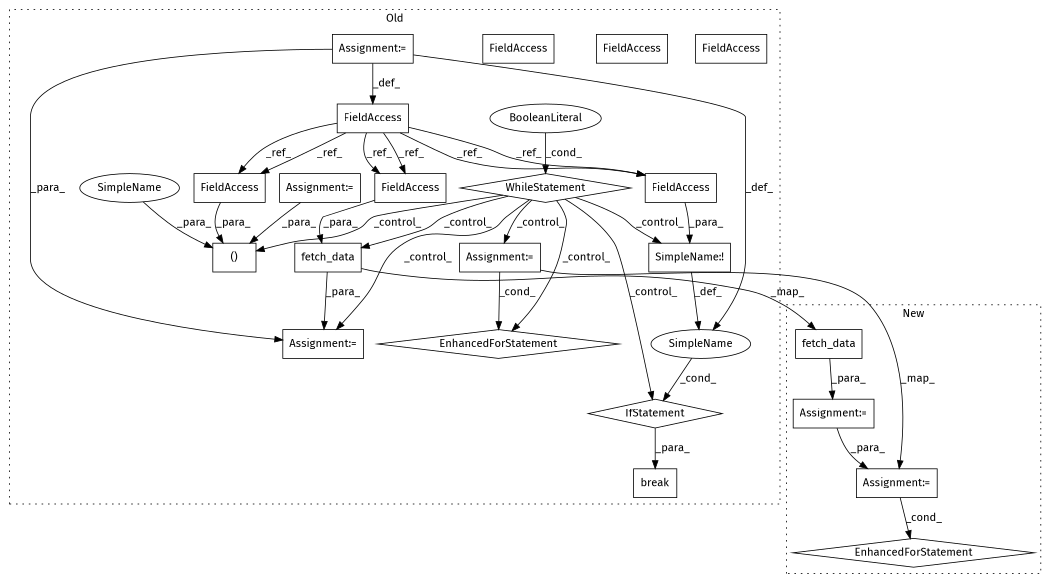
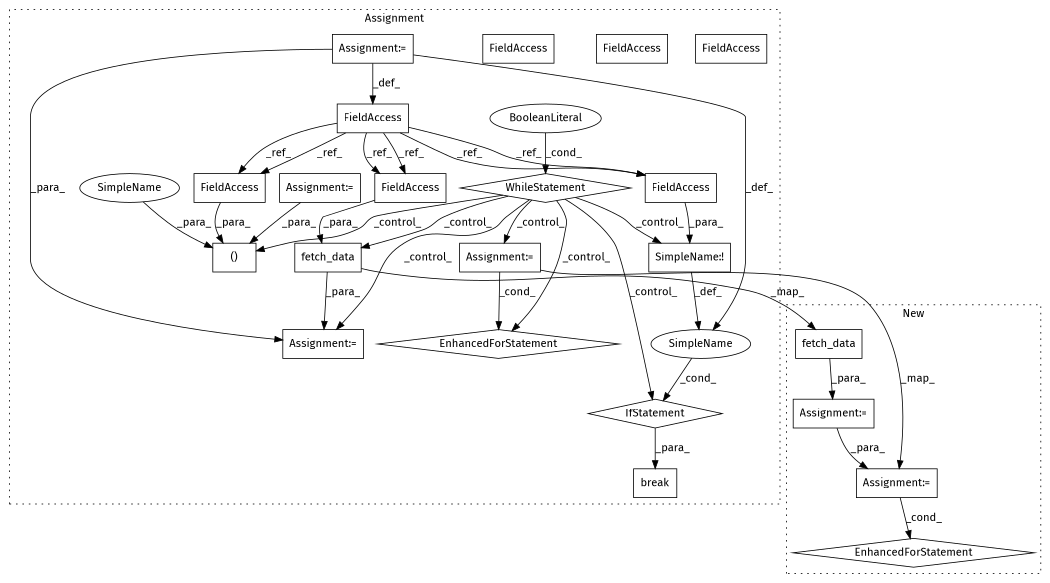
cluster "Old": label "Old" -> "Assignment"
